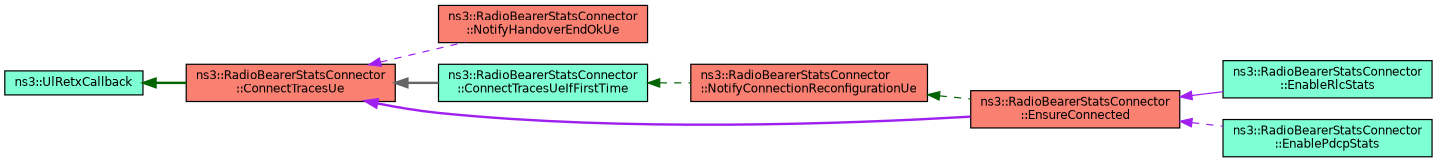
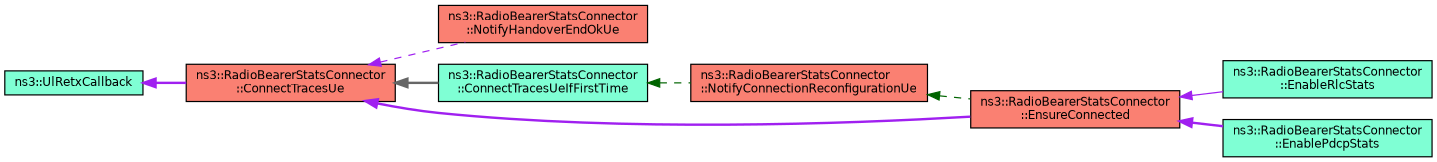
edge "ns3::RadioBearerStatsConnector ::ConnectTracesUe" -> "ns3::UlRetxCallback": color darkgreen -> purple
edge "ns3::RadioBearerStatsConnector ::EnablePdcpStats" -> "ns3::RadioBearerStatsConnector ::EnsureConnected": style dashed -> bold
